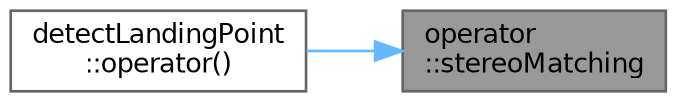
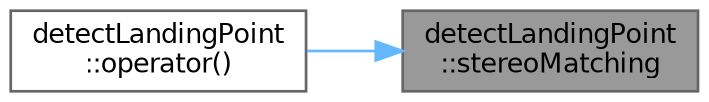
node "operator ::stereoMatching": label "operator ::stereoMatching" -> "detectLandingPoint ::stereoMatching"
